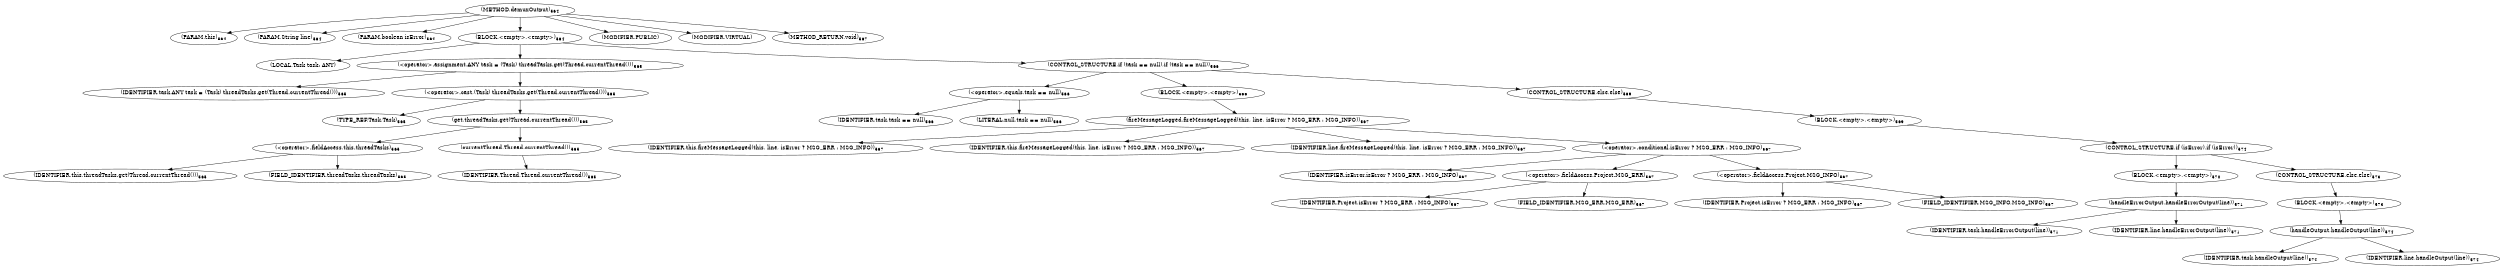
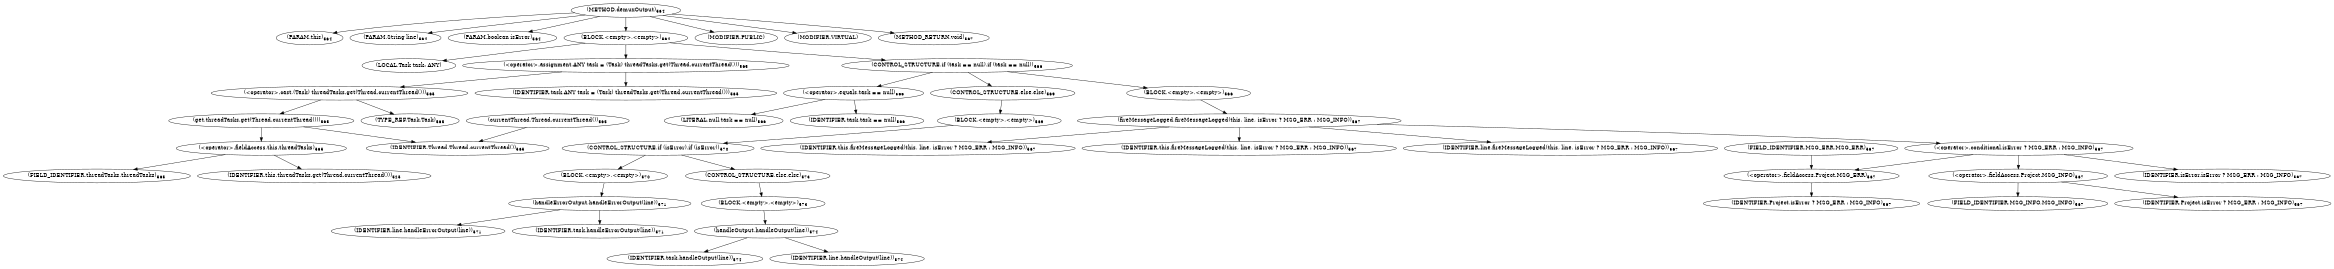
edge "(get,threadTasks.get(Thread.currentThread()))" -> "(currentThread,Thread.currentThread())": now "(get,threadTasks.get(Thread.currentThread()))" -> "(IDENTIFIER,Thread,Thread.currentThread())"
node "(CONTROL_STRUCTURE,if (isError),if (isError))": text "574" -> "570"
node "(IDENTIFIER,this,threadTasks.get(Thread.currentThread()))": text "565" -> "525"
edge "(<operator>.fieldAccess,Project.MSG_ERR)" -> "(FIELD_IDENTIFIER,MSG_ERR,MSG_ERR)": reversed
